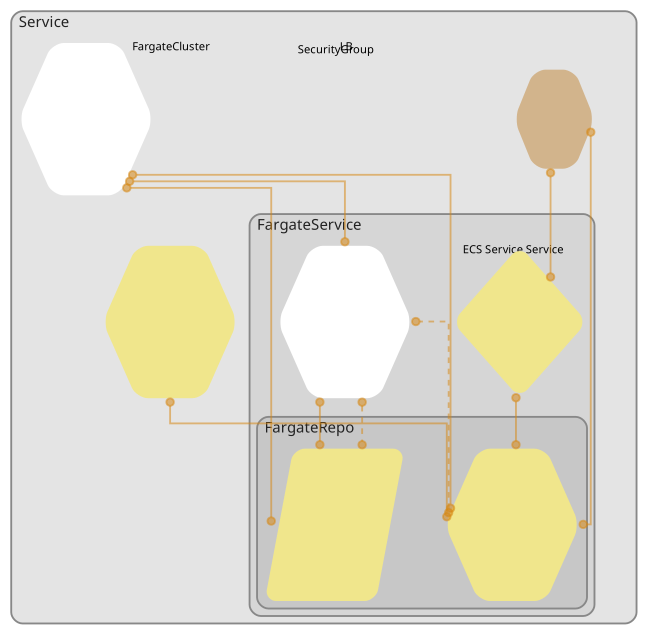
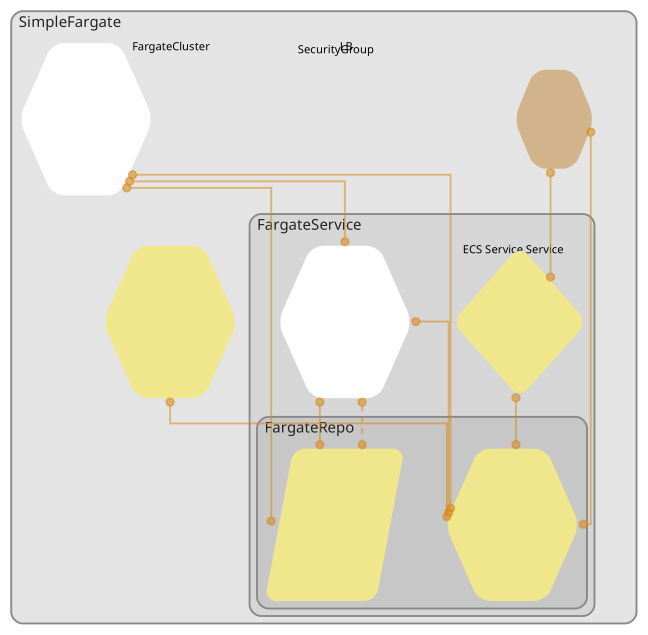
cluster "Service": label "Service" -> "SimpleFargate"
edge "LB" -- "ECS Service Service": style dashed -> solid
